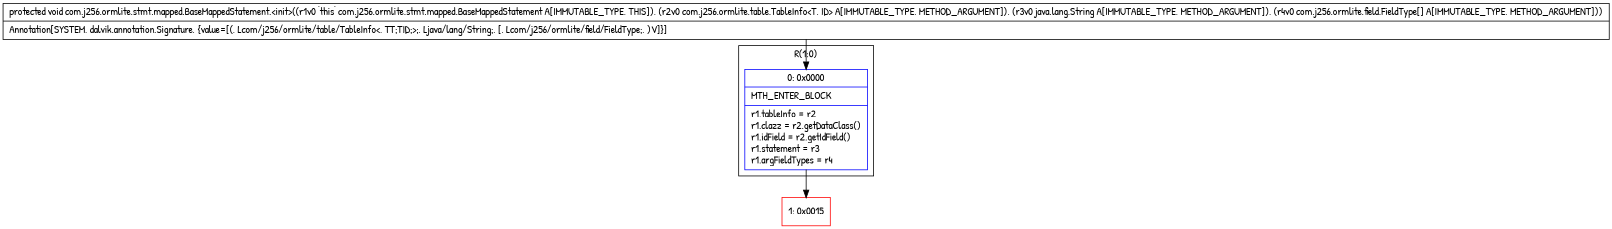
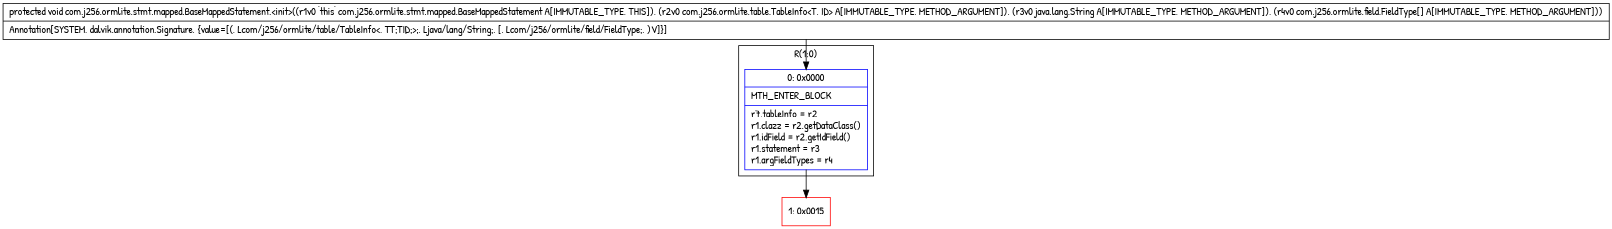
node "0: 0x0000": text "r1.tableInfo = r2" -> "r7.tableInfo = r2"
